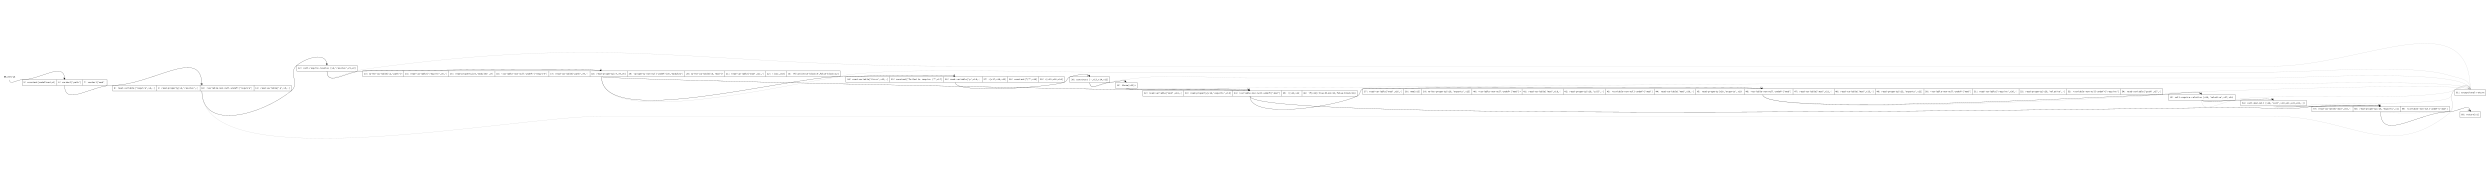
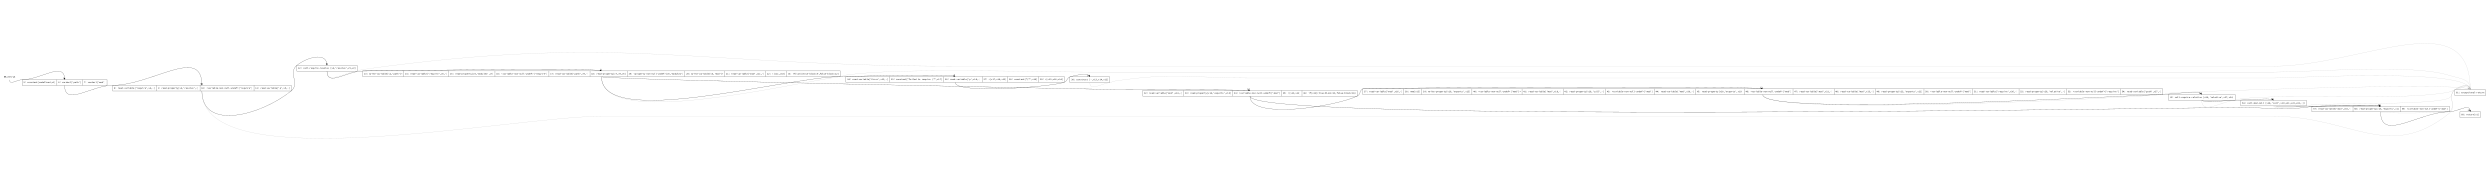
node "31: throw[v12]*": removed
